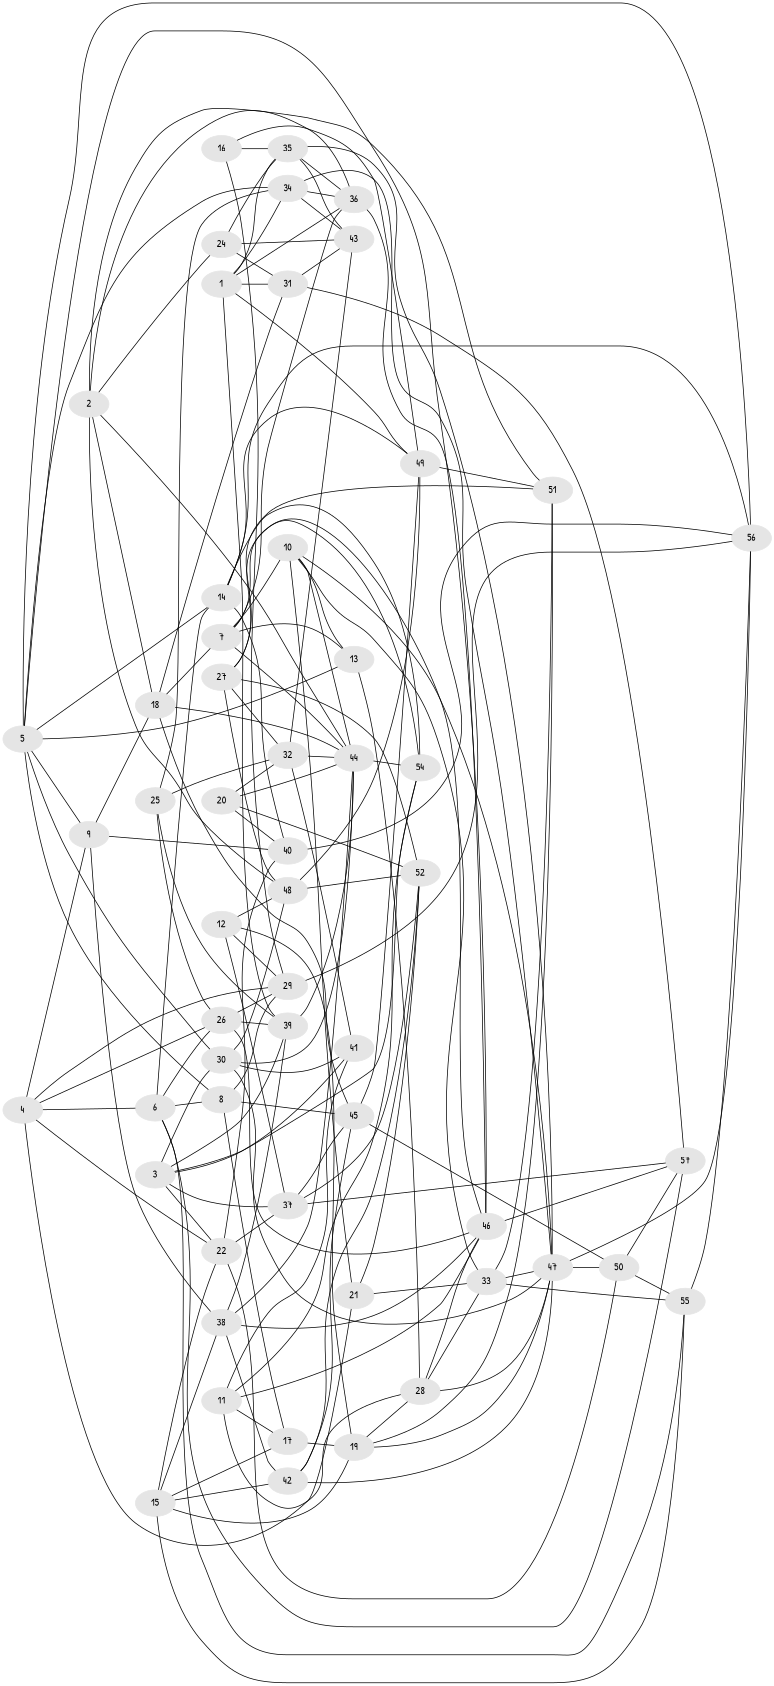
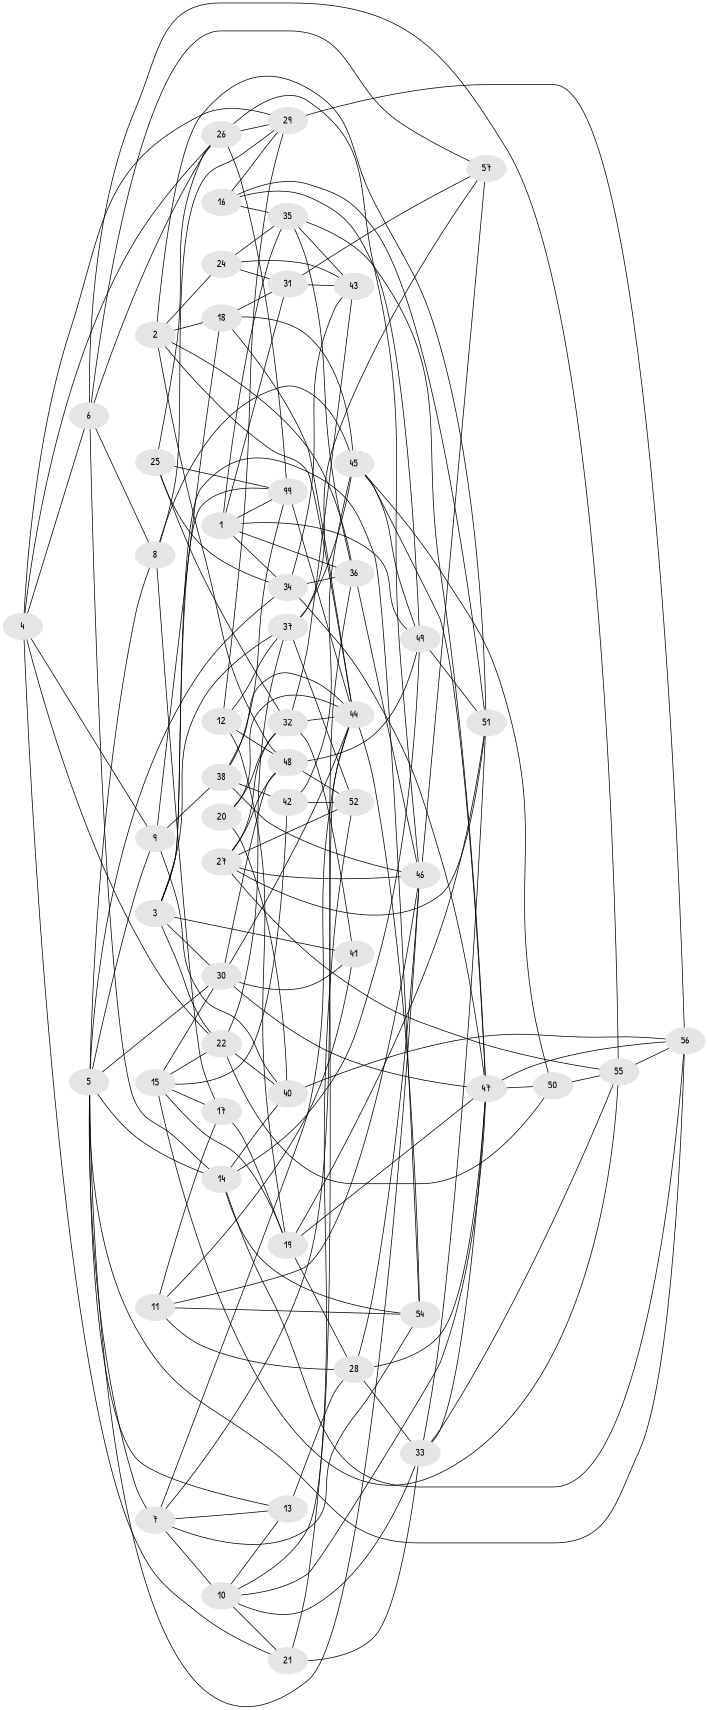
edge "16" -- "51": added
edge "7" -- "18": now "7" -- "5"
edge "20" -- "52": removed
edge "27" -- "55": added
node "39": label "39" -> "99"
edge "57" -- "50": removed
edge "38" -- "15": now "30" -- "15"
edge "47" -- "42": now "47" -- "45"
